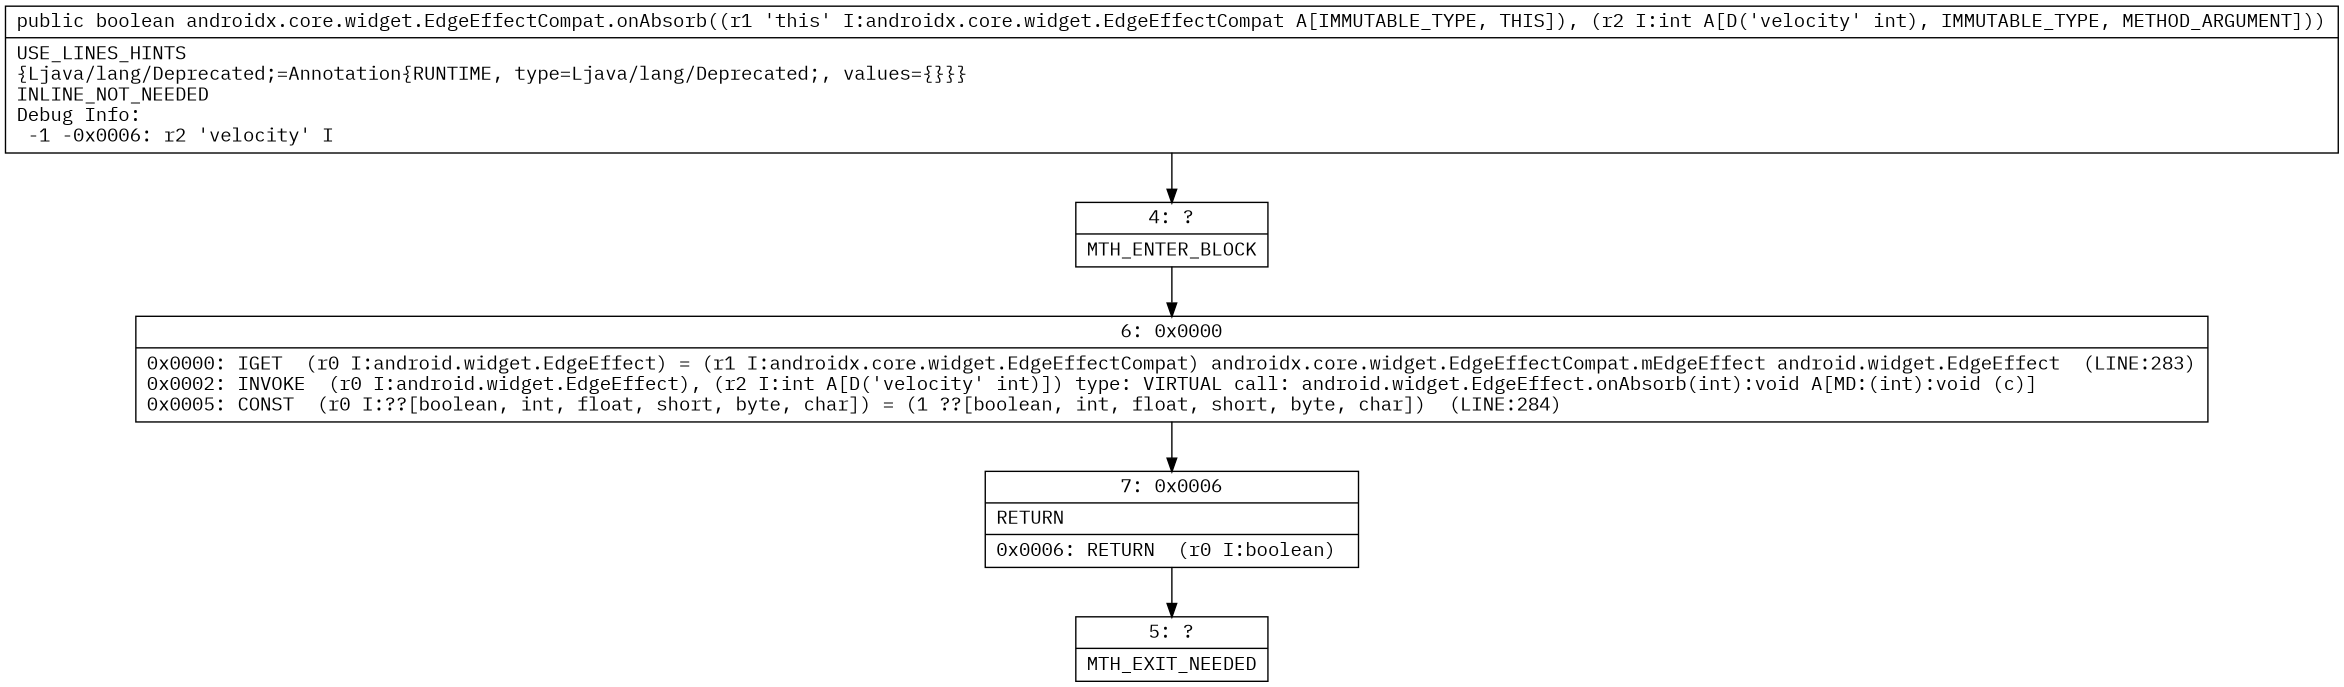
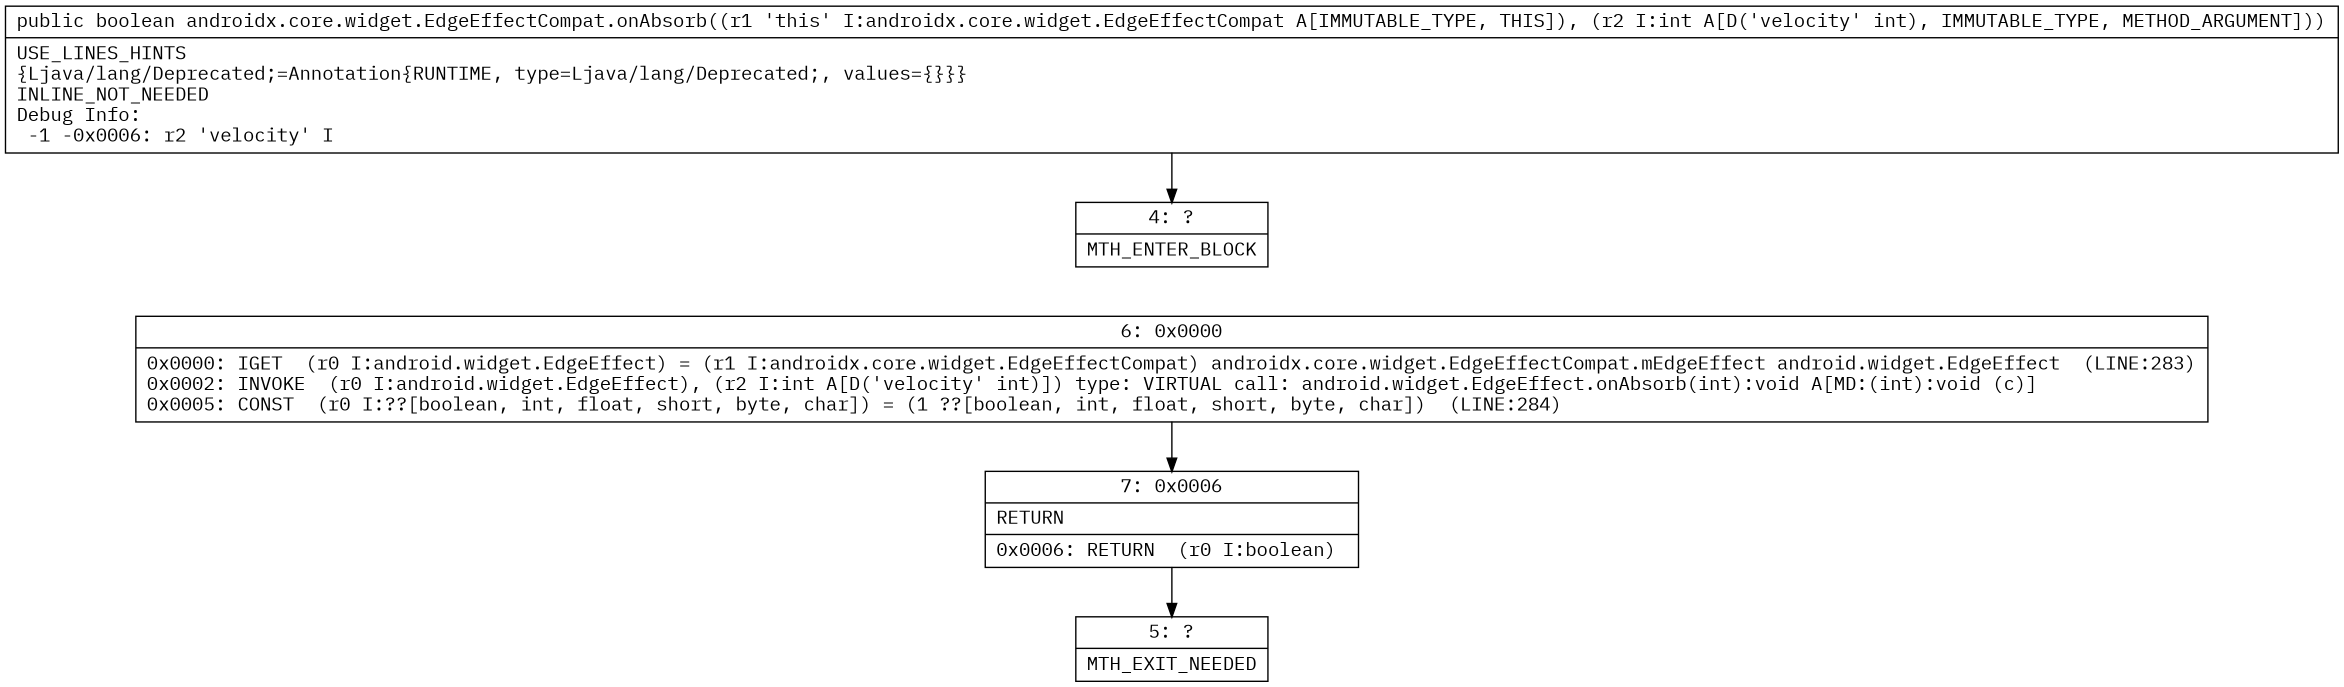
edge "4: ?" -> "6: 0x0000": removed
